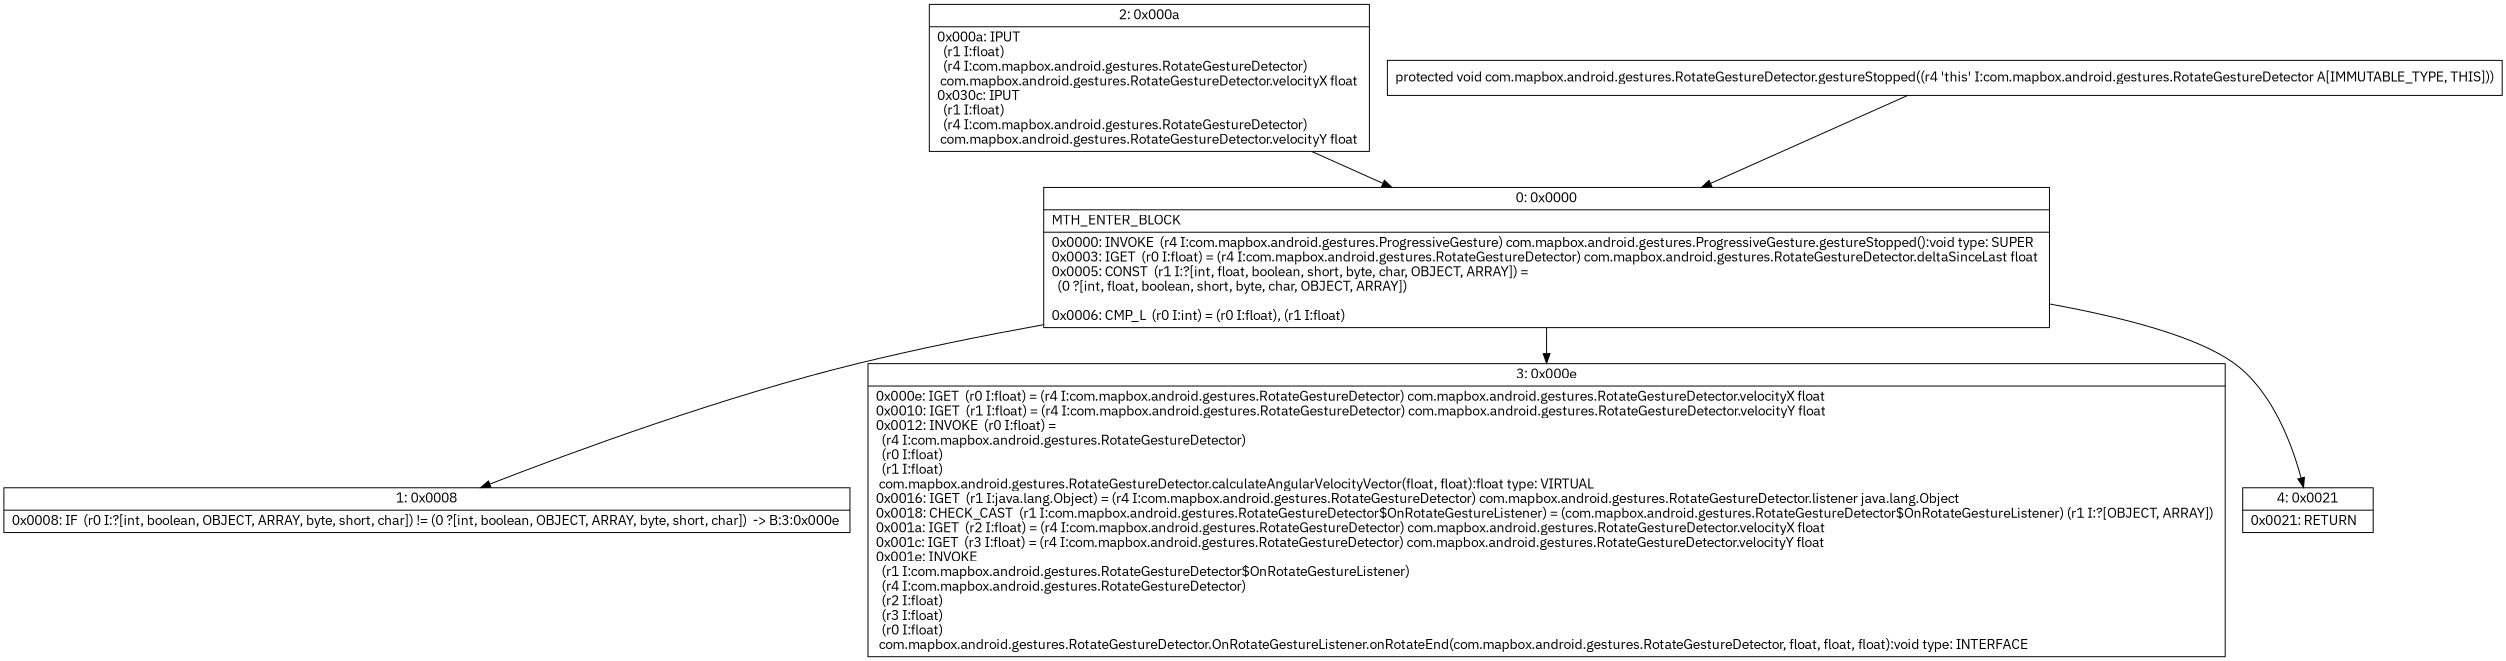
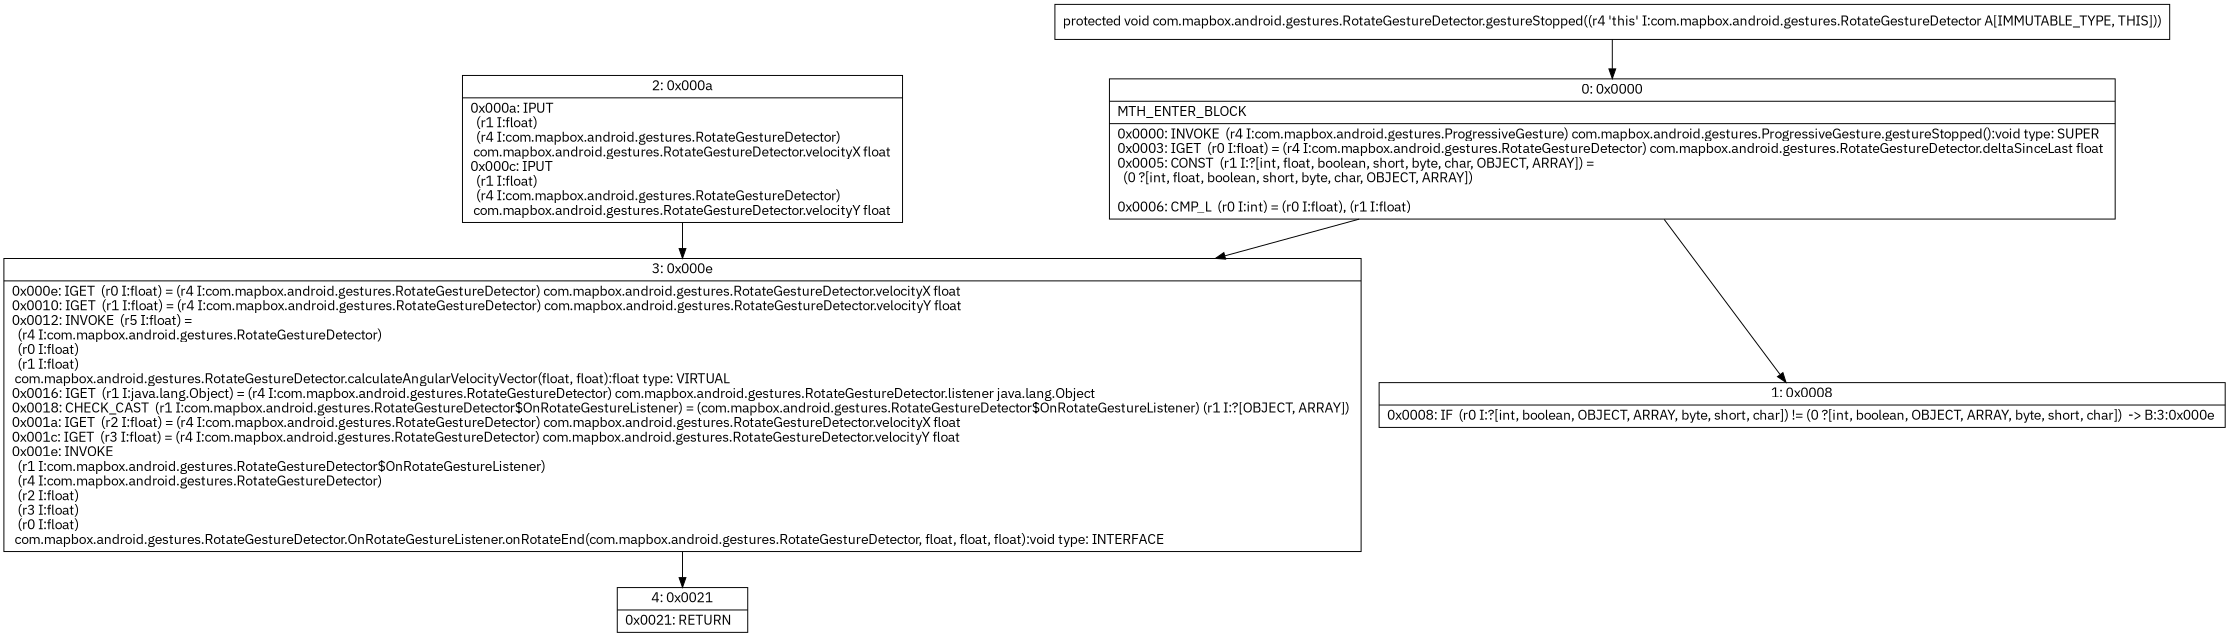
node "2: 0x000a": text "0x030c: IPUT" -> "0x000c: IPUT"
edge "2: 0x000a" -> "0: 0x0000": now "2: 0x000a" -> "3: 0x000e"
edge "0: 0x0000" -> "4: 0x0021": now "3: 0x000e" -> "4: 0x0021"
node "3: 0x000e": text "0x0012: INVOKE  (r0 I:float) =" -> "0x0012: INVOKE  (r5 I:float) ="
